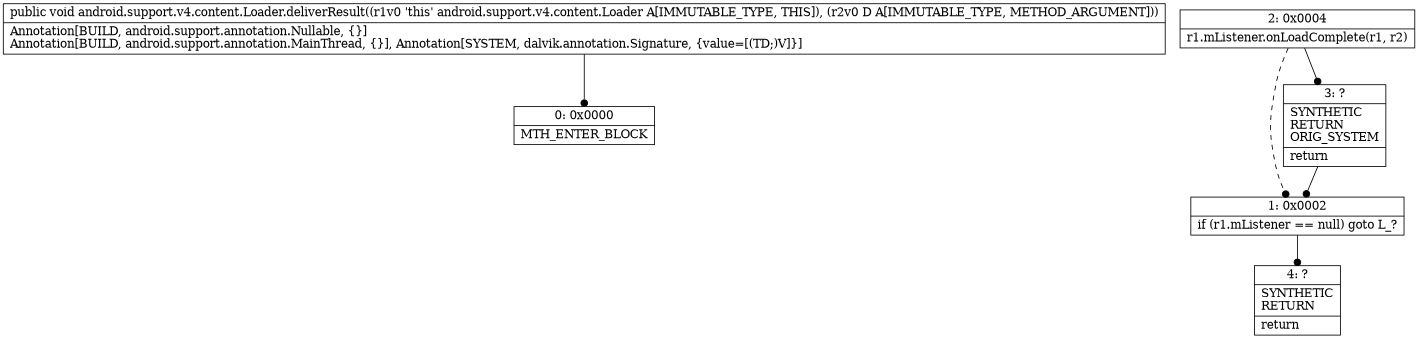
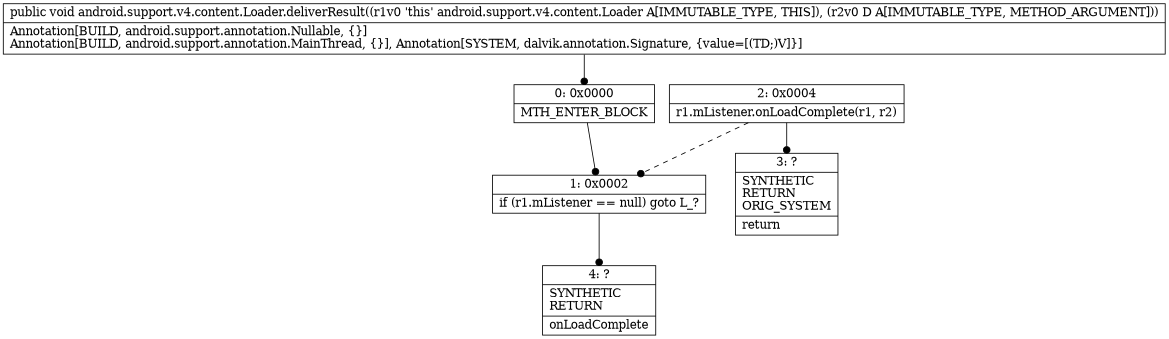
edge "3: ?" -> "1: 0x0002": now "0: 0x0000" -> "1: 0x0002"
node "4: ?": text "return" -> "onLoadComplete"
